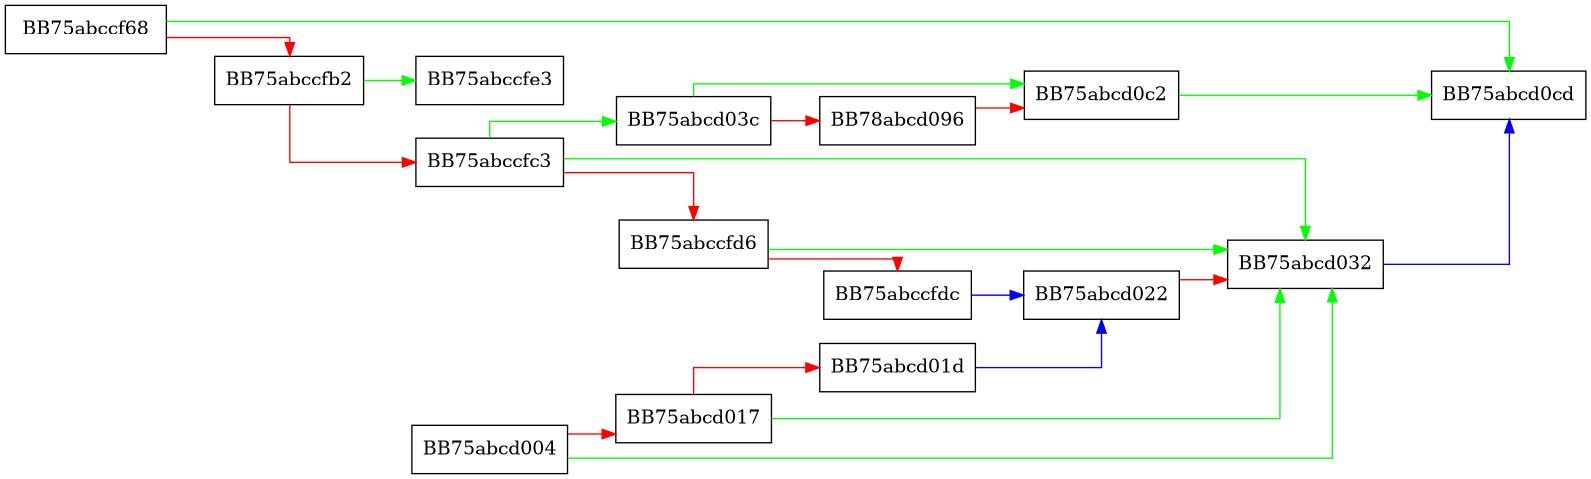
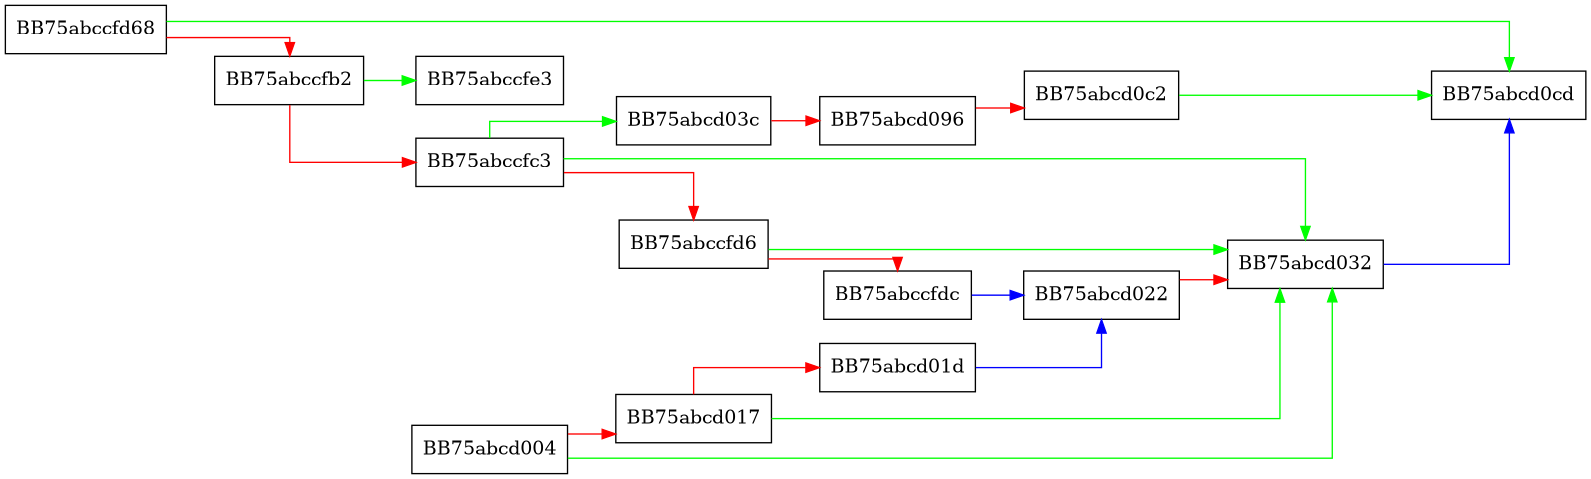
node "BB75abccf68": label "BB75abccf68" -> "BB75abccfd68"
edge "BB75abcd03c" -> "BB75abcd0c2": removed
node "BB78abcd096": label "BB78abcd096" -> "BB75abcd096"
